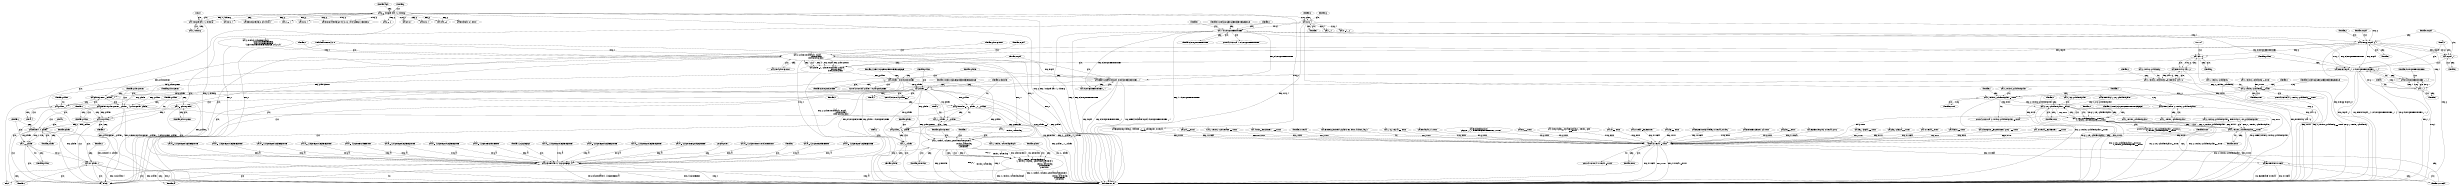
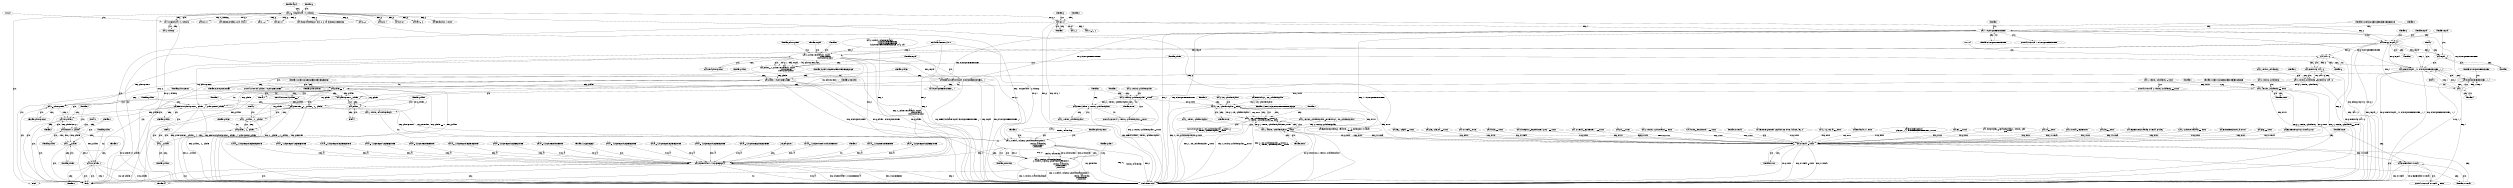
edge "(Call,s->session->psk_identity == NULL)" -> "(ControlStructure,if (s->session->psk_identity == NULL))": now "(Call,s->session->psk_identity != NULL)" -> "(ControlStructure,if (s->session->psk_identity == NULL))"
node "(Call,s->psk_server_callback == NULL)": added
node "(Literal,srvr_ecdh != NULL)": label "(Literal,srvr_ecdh != NULL)" -> "(Call,srvr_ecdh != NULL)"
edge "(Call,EC_KEY_free(srvr_ecdh))" -> "(ControlStructure,if (srvr_ecdh != NULL))": added, label "AST:"
edge "(Call,psk_or_pre_ms + psk_len + 4)" -> "(MethodReturn,int)": now "(Call,psk_or_pre_ms + psk_len + 4)" -> "(Call,s->session->master_key_length)"
